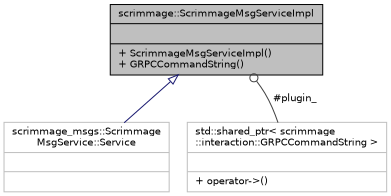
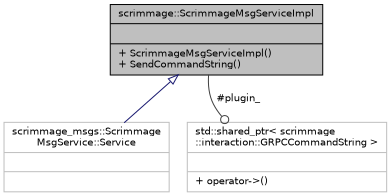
node "scrimmage::ScrimmageMsgServiceImpl": text "+ GRPCCommandString()" -> "+ SendCommandString()"
edge "std::shared_ptr< scrimmage" -> "scrimmage::ScrimmageMsgServiceImpl": reversed
